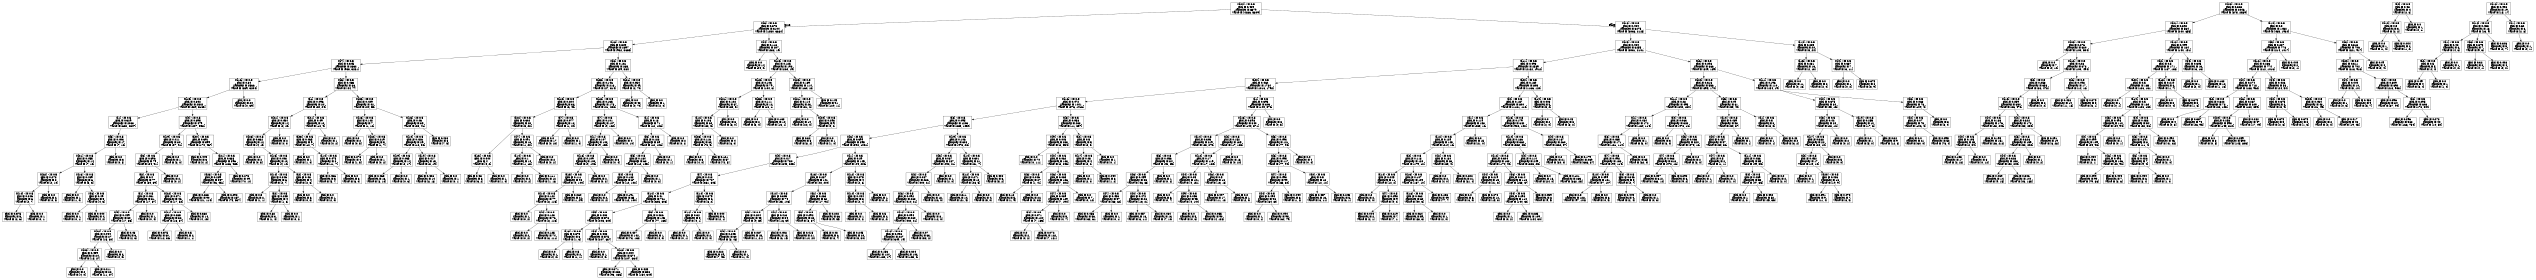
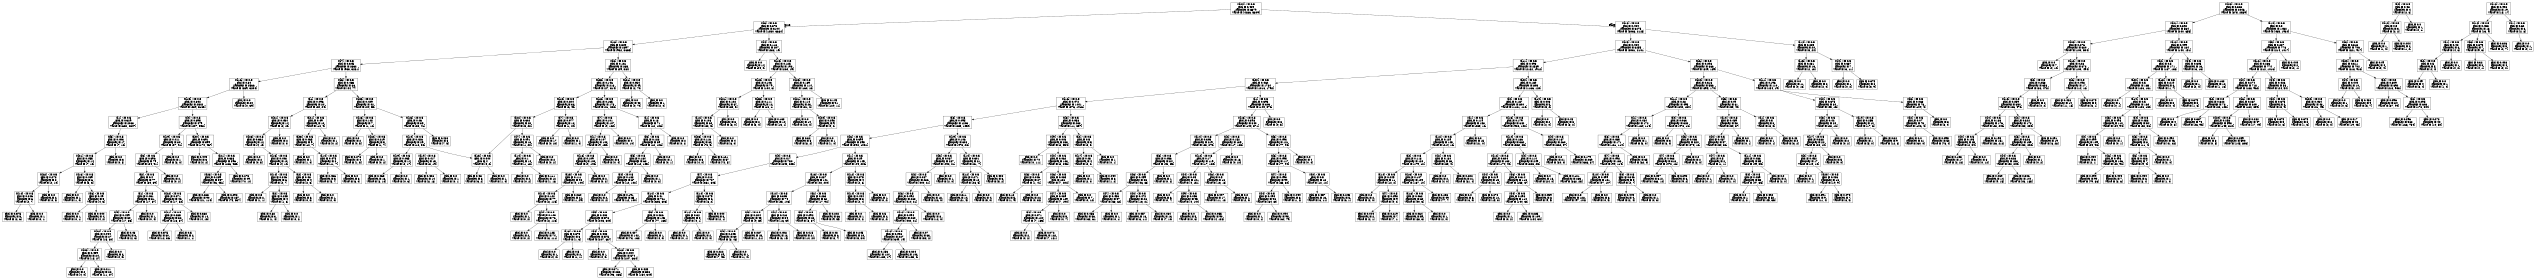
edge "X[14] <= 0.5 gini = 0.426 samples = 29 value = [16, 36]" -> "X[19] <= 0.5 gini = 0.417 samples = 15 value = [8, 19]": now "X[14] <= 0.5 gini = 0.426 samples = 29 value = [16, 36]" -> "X[15] <= 0.5 gini = 0.444 gini = 4 value = [4, 2]"
node "X[6] <= 0.5 gini = 0.065 samples = 136 value = [7, 202]": label "X[6] <= 0.5 gini = 0.065 samples = 136 value = [7, 202]" -> "X[6] <= 0.5 gini = 0.065 gini = 136 value = [7, 202]"
node "X[4] <= 0.5 gini = 0.123 samples = 76 value = [8, 113]": label "X[4] <= 0.5 gini = 0.123 samples = 76 value = [8, 113]" -> "X[4] <= 0.5 value = 0.123 samples = 76 value = [8, 113]"
